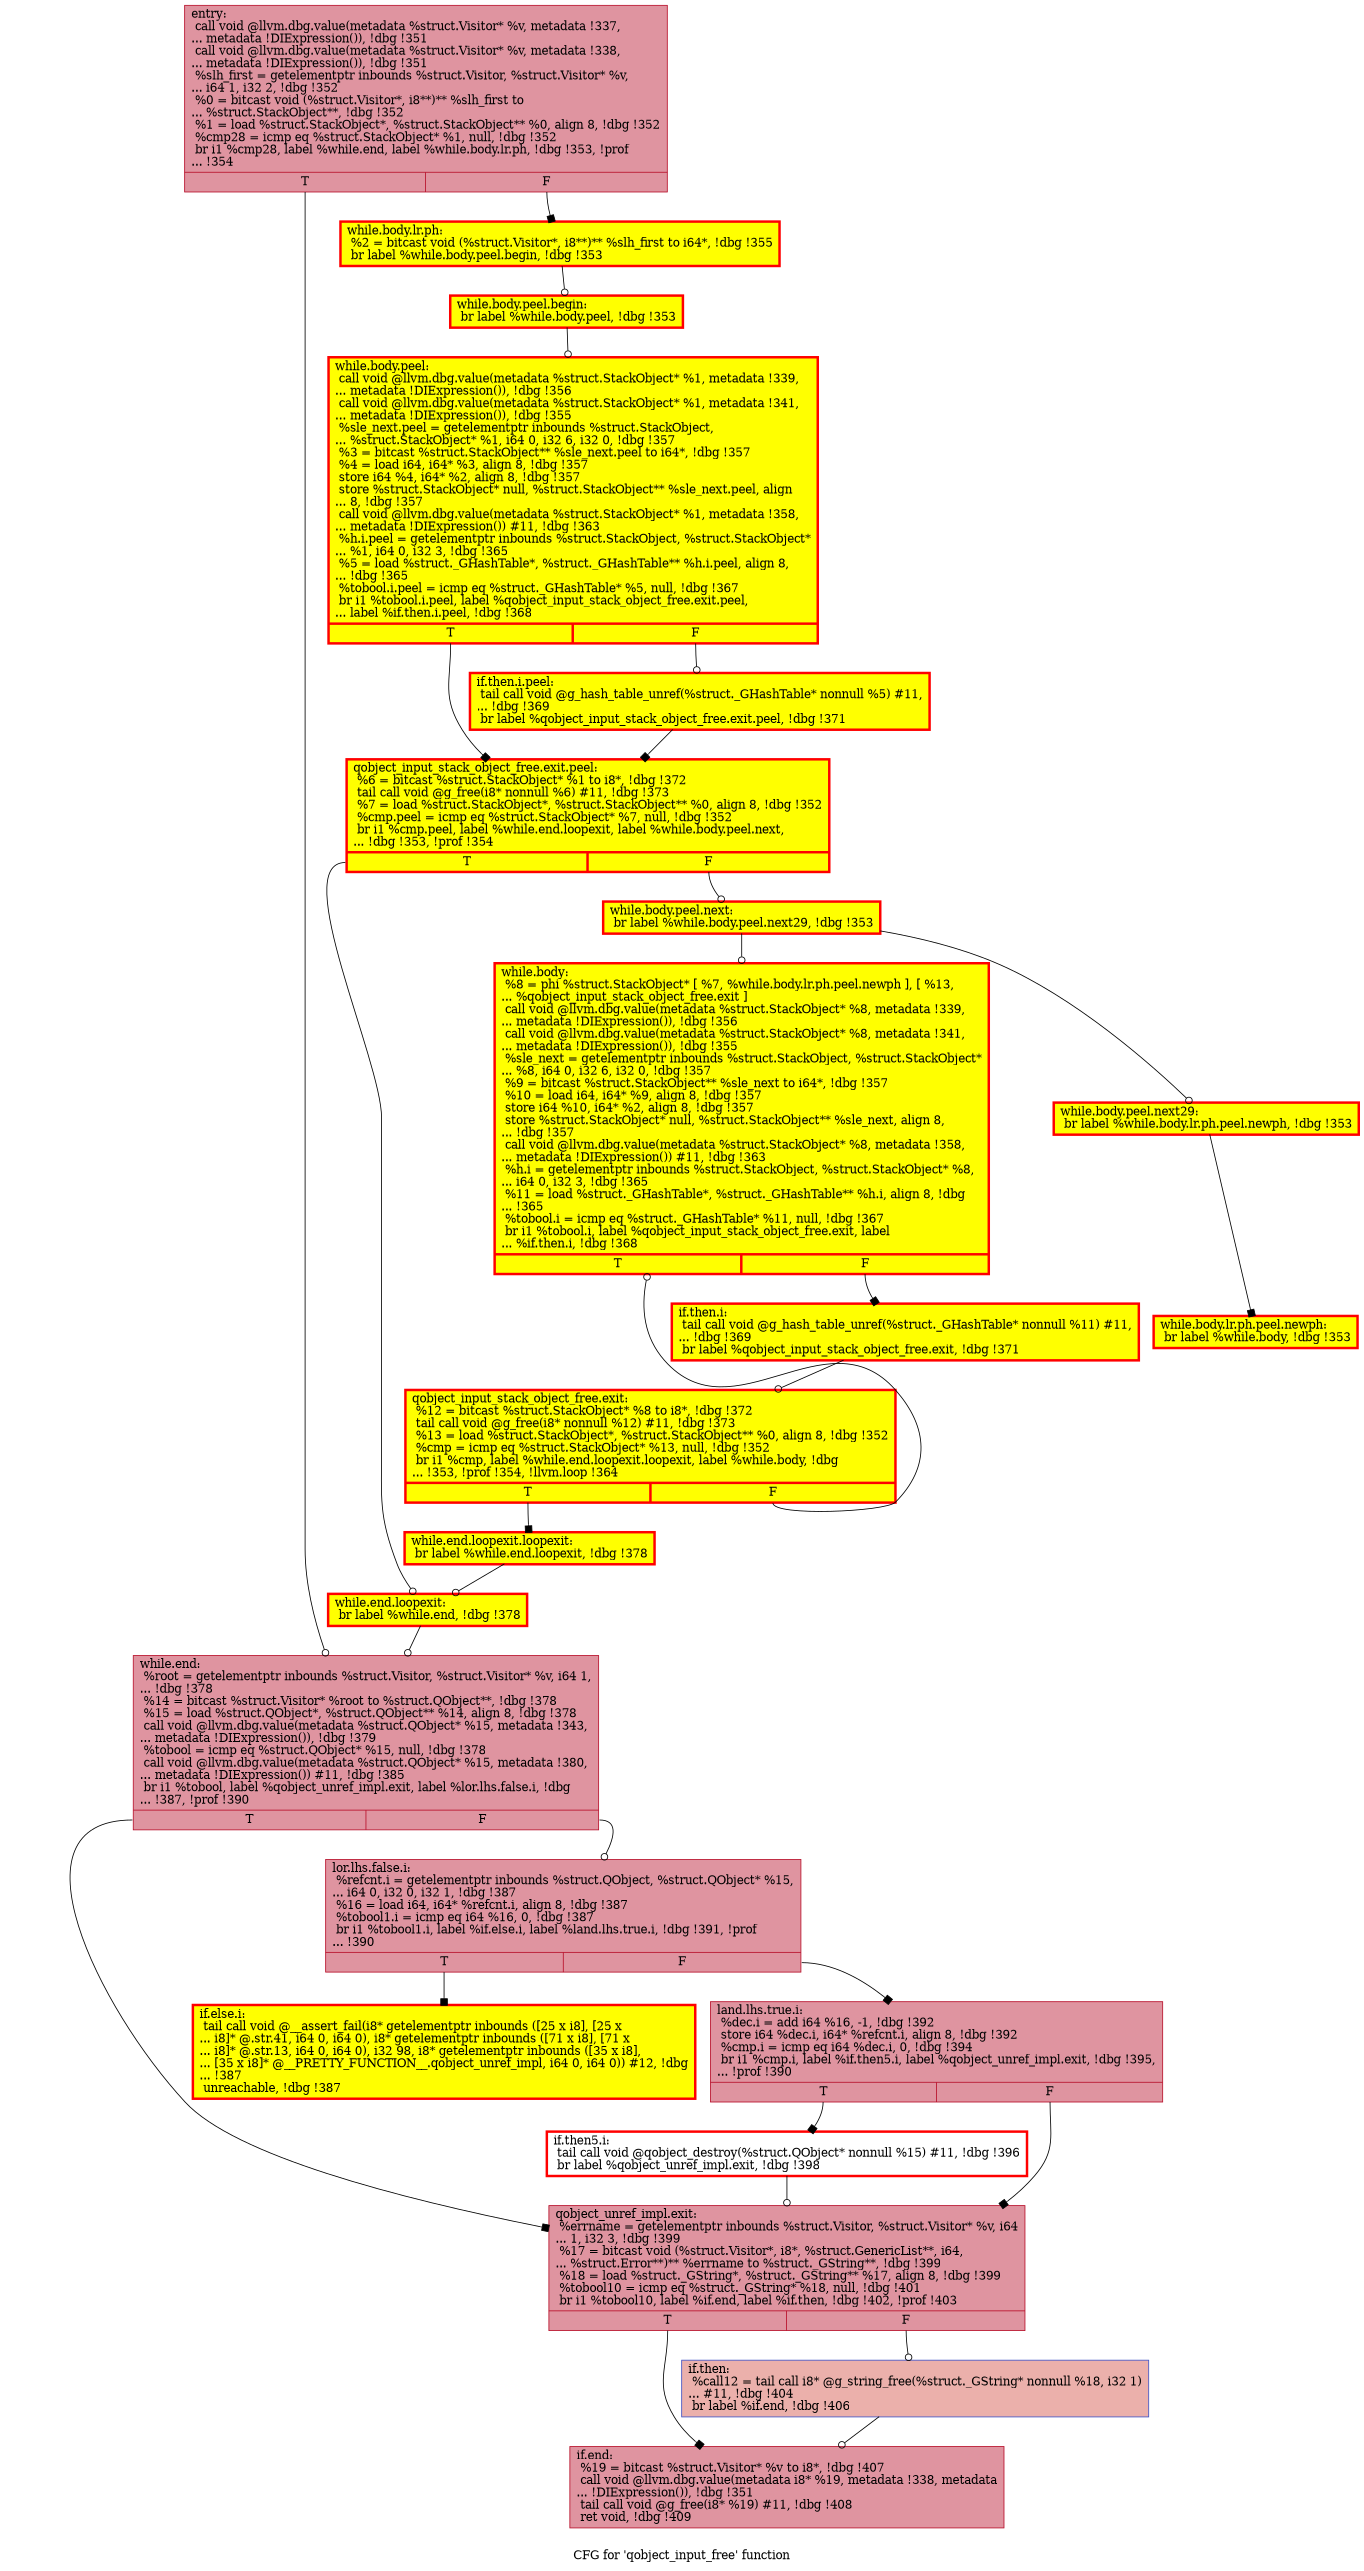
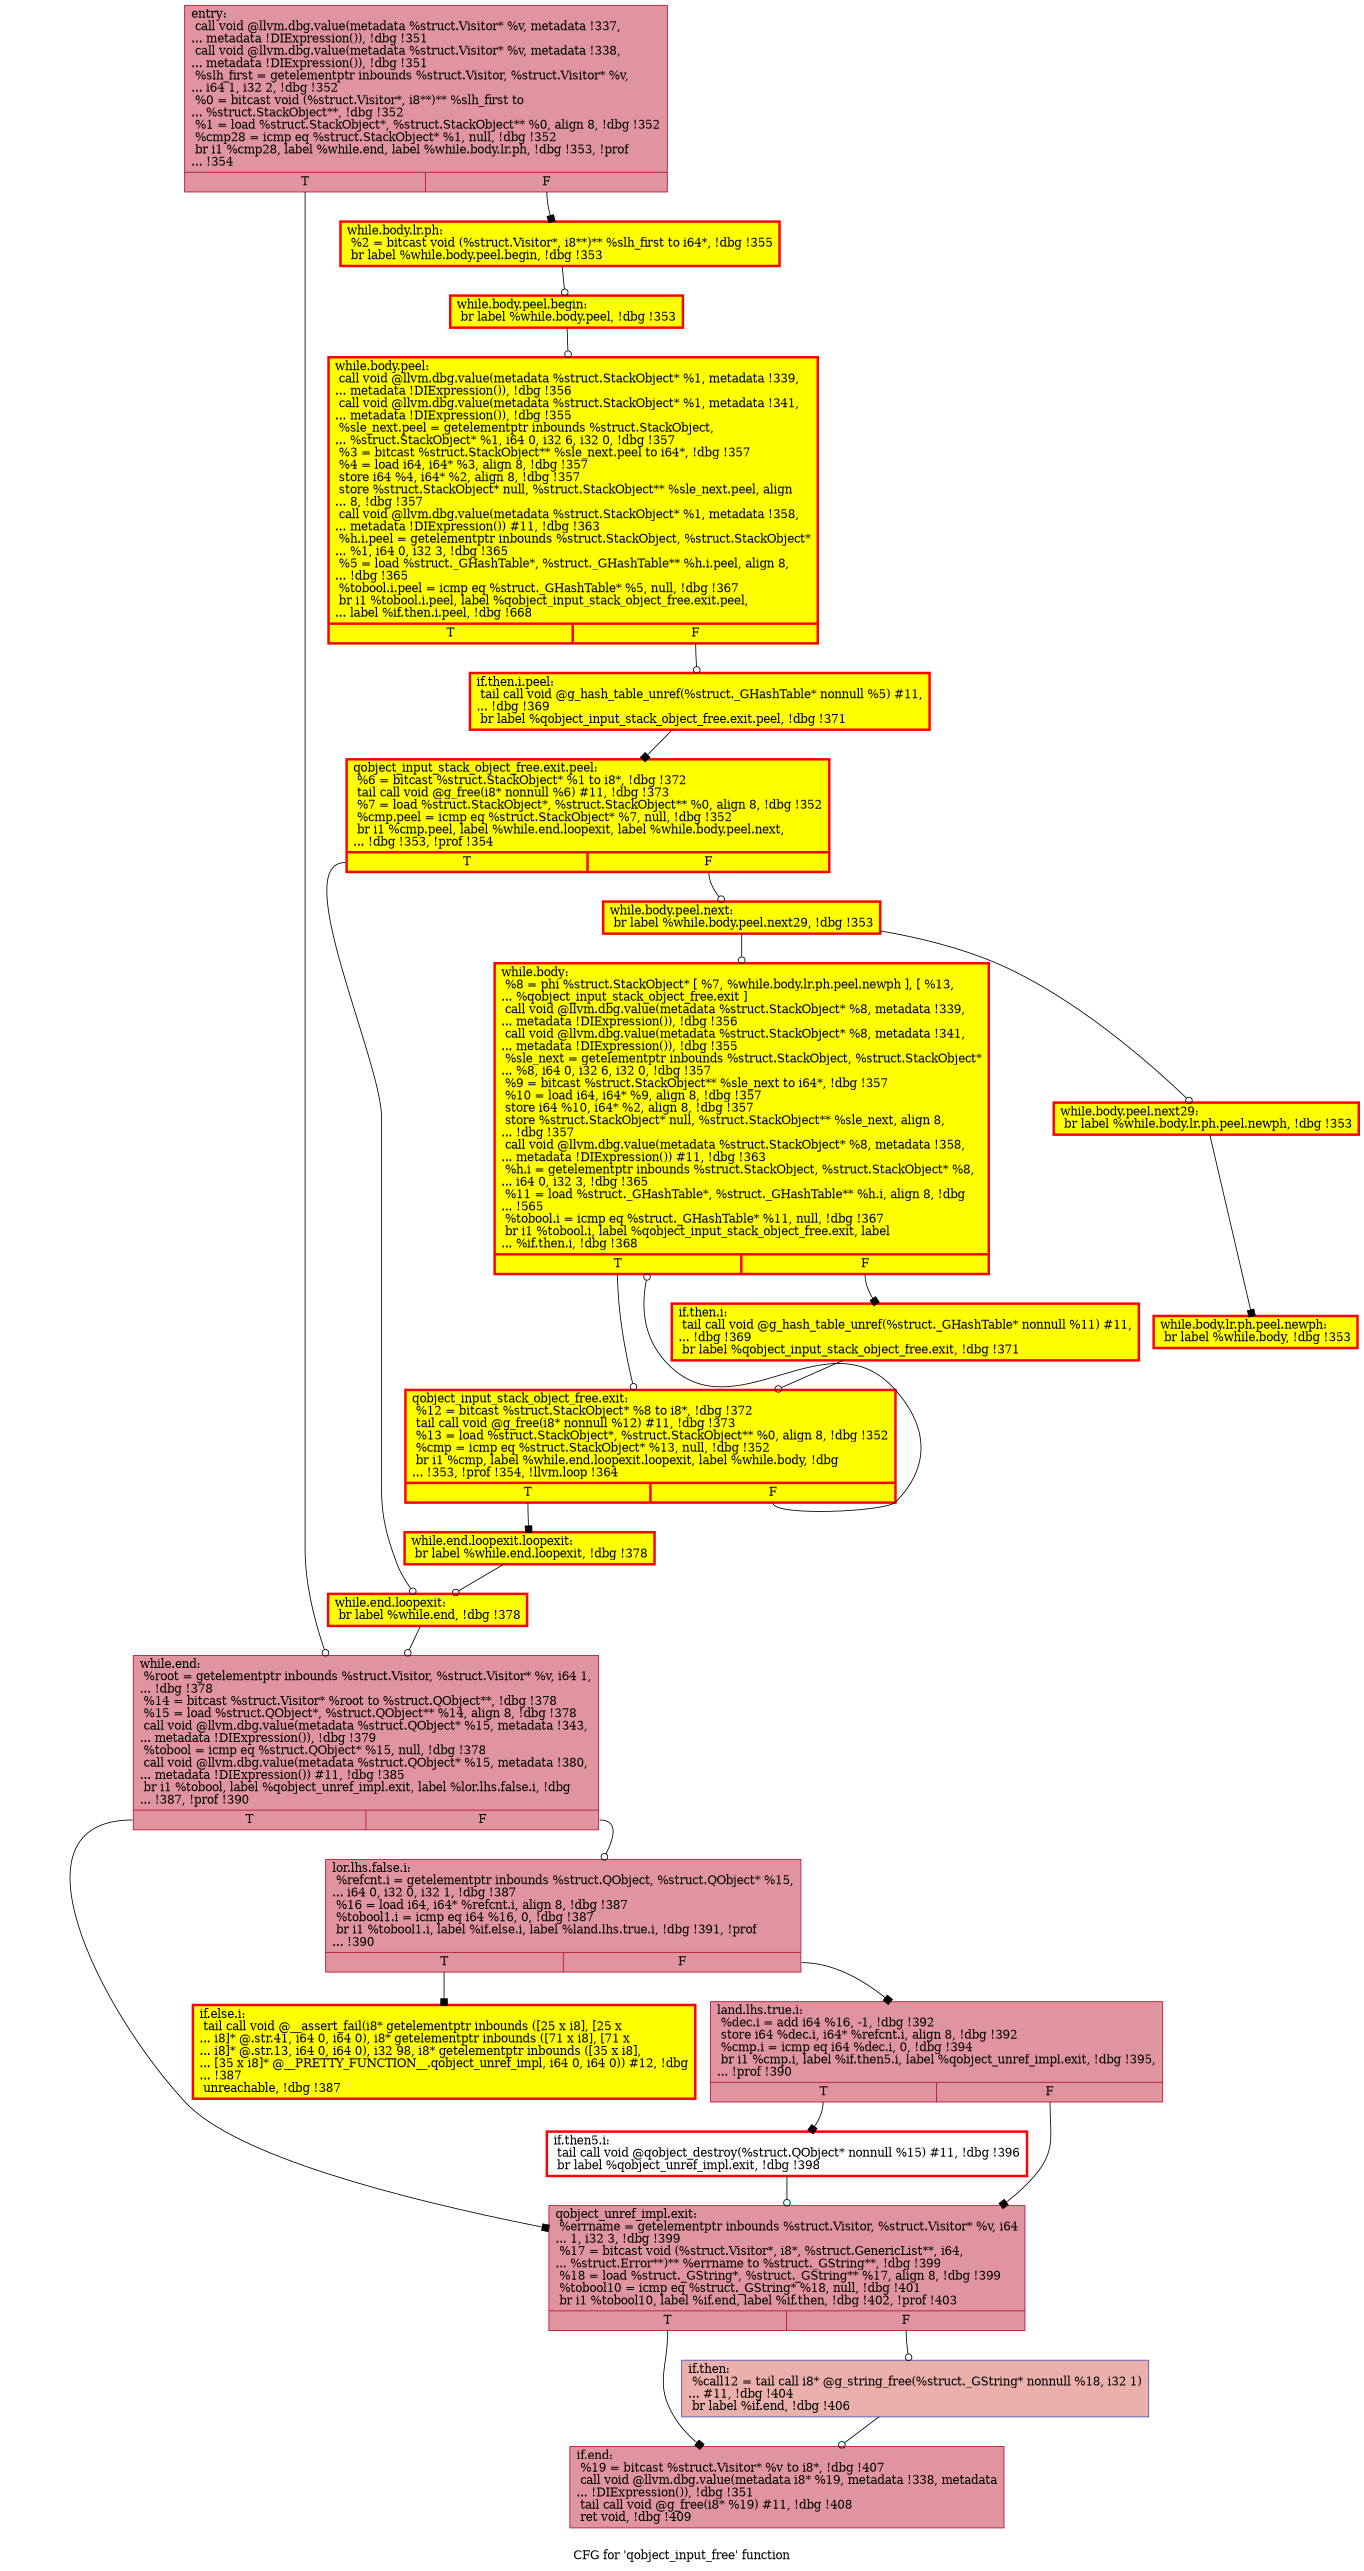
node "while.body.peel:": text "... label %if.then.i.peel, !dbg !368" -> "... label %if.then.i.peel, !dbg !668"
edge "while.body.peel:" -> "qobject_input_stack_object_free.exit.peel:": removed
node "while.body:": text "... !365" -> "... !565"
edge "while.body:" -> "qobject_input_stack_object_free.exit:": added
